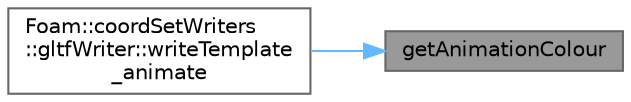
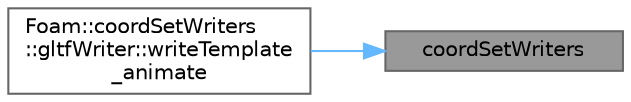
node "getAnimationColour": label "getAnimationColour" -> "coordSetWriters"
